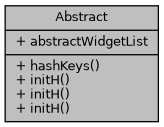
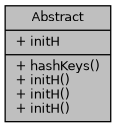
node "Abstract": text "+ abstractWidgetList" -> "+ initH"
